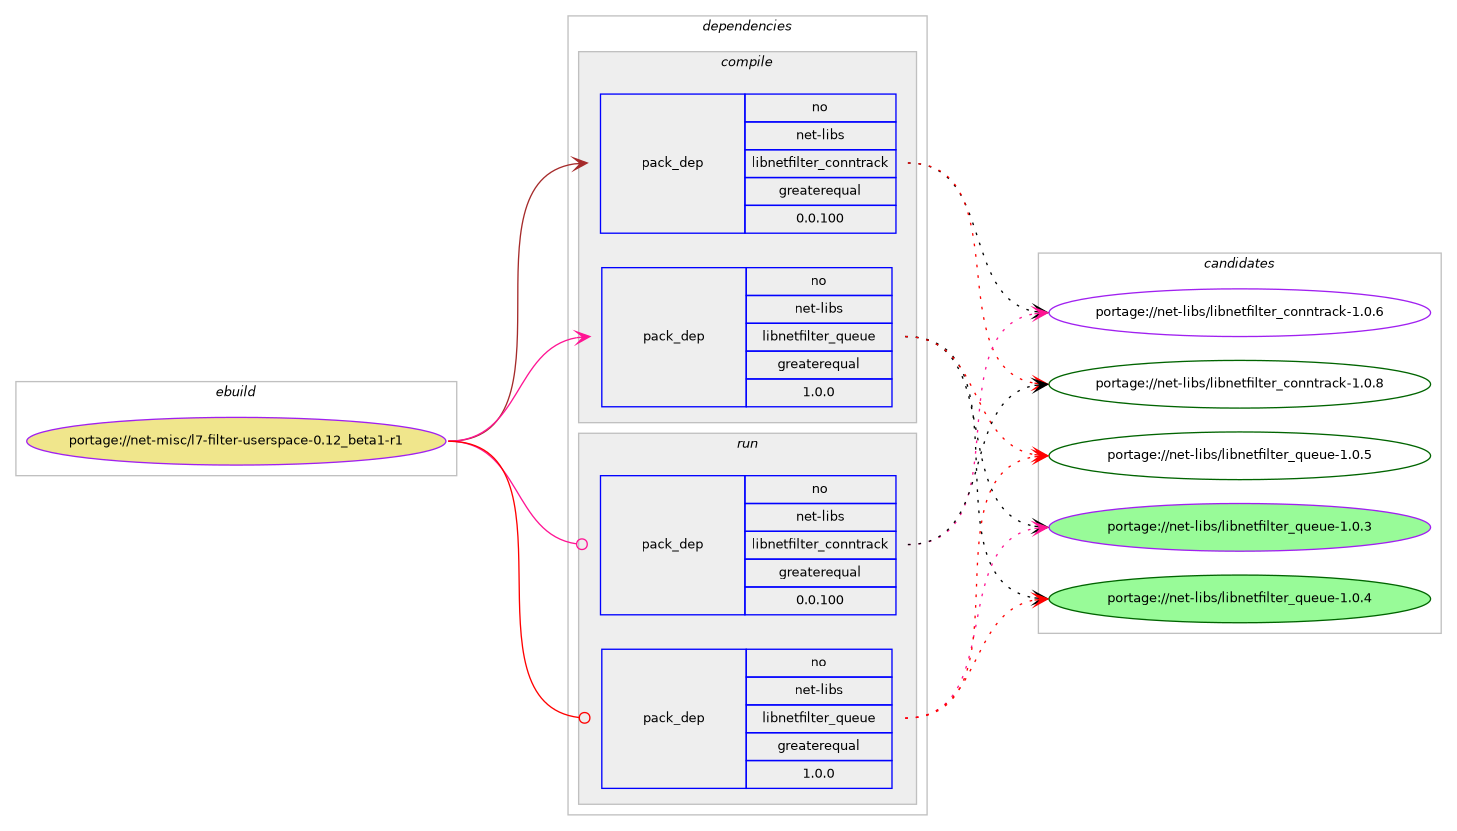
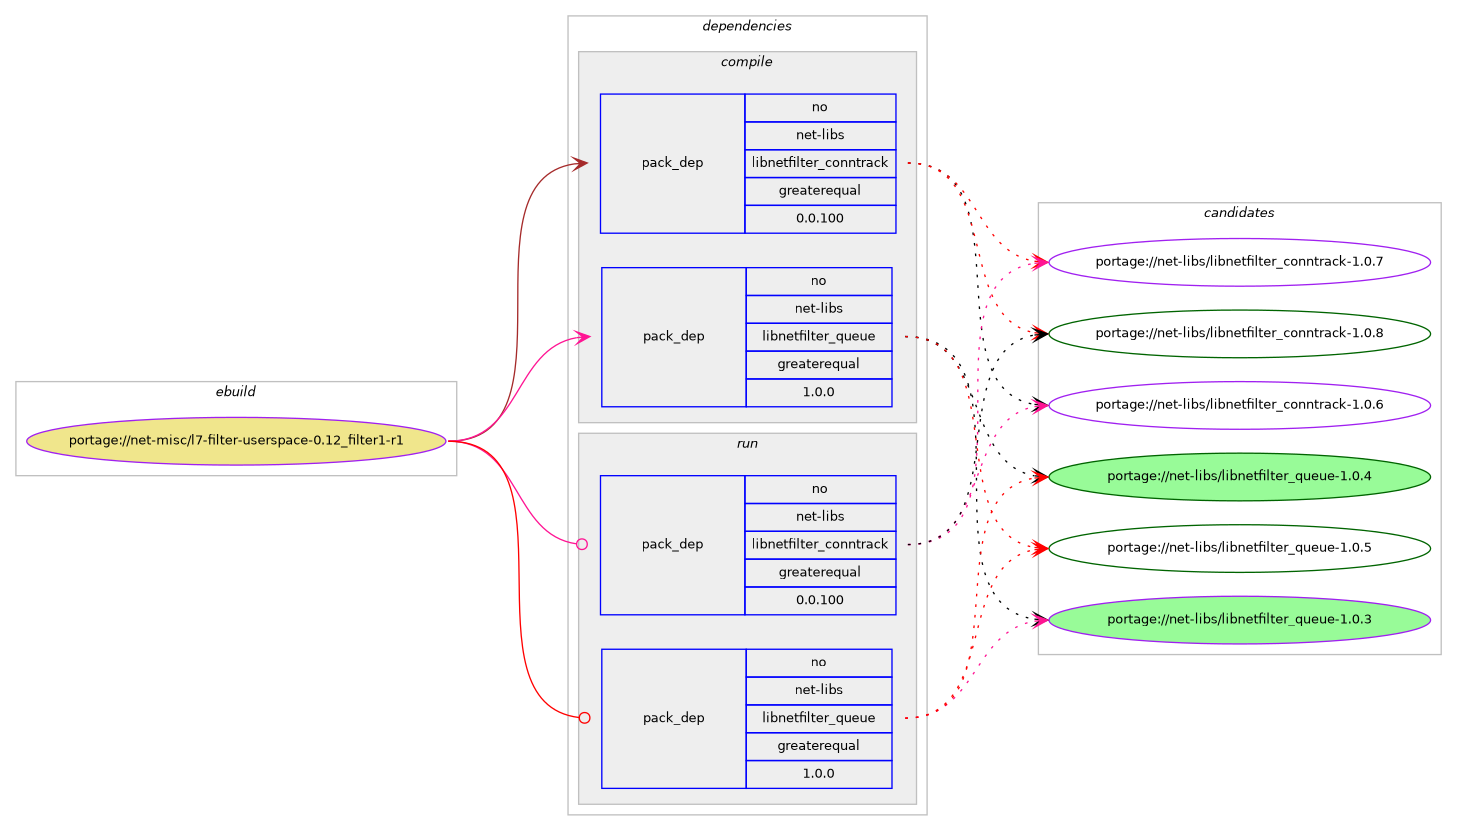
node "portage://net-libs/libnetfilter_conntrack-1.0.7": added
node "portage://net-misc/l7-filter-userspace-0.12_beta1-r1": label "portage://net-misc/l7-filter-userspace-0.12_beta1-r1" -> "portage://net-misc/l7-filter-userspace-0.12_filter1-r1"
